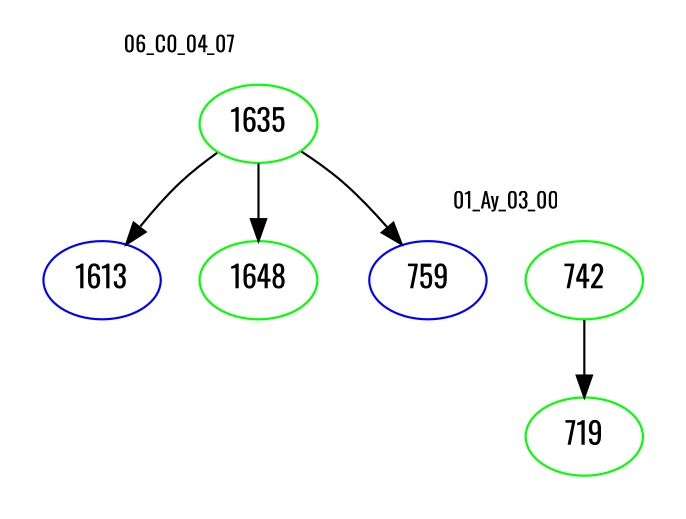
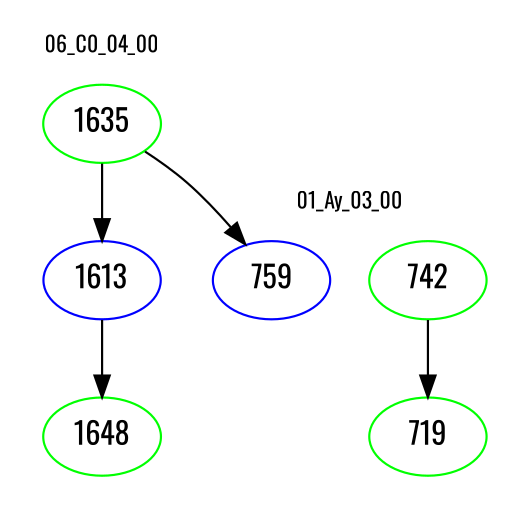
cluster "06_C0_04_07": label "06_C0_04_07" -> "06_C0_04_00"
edge "1635" -> "1648": now "1613" -> "1648"
